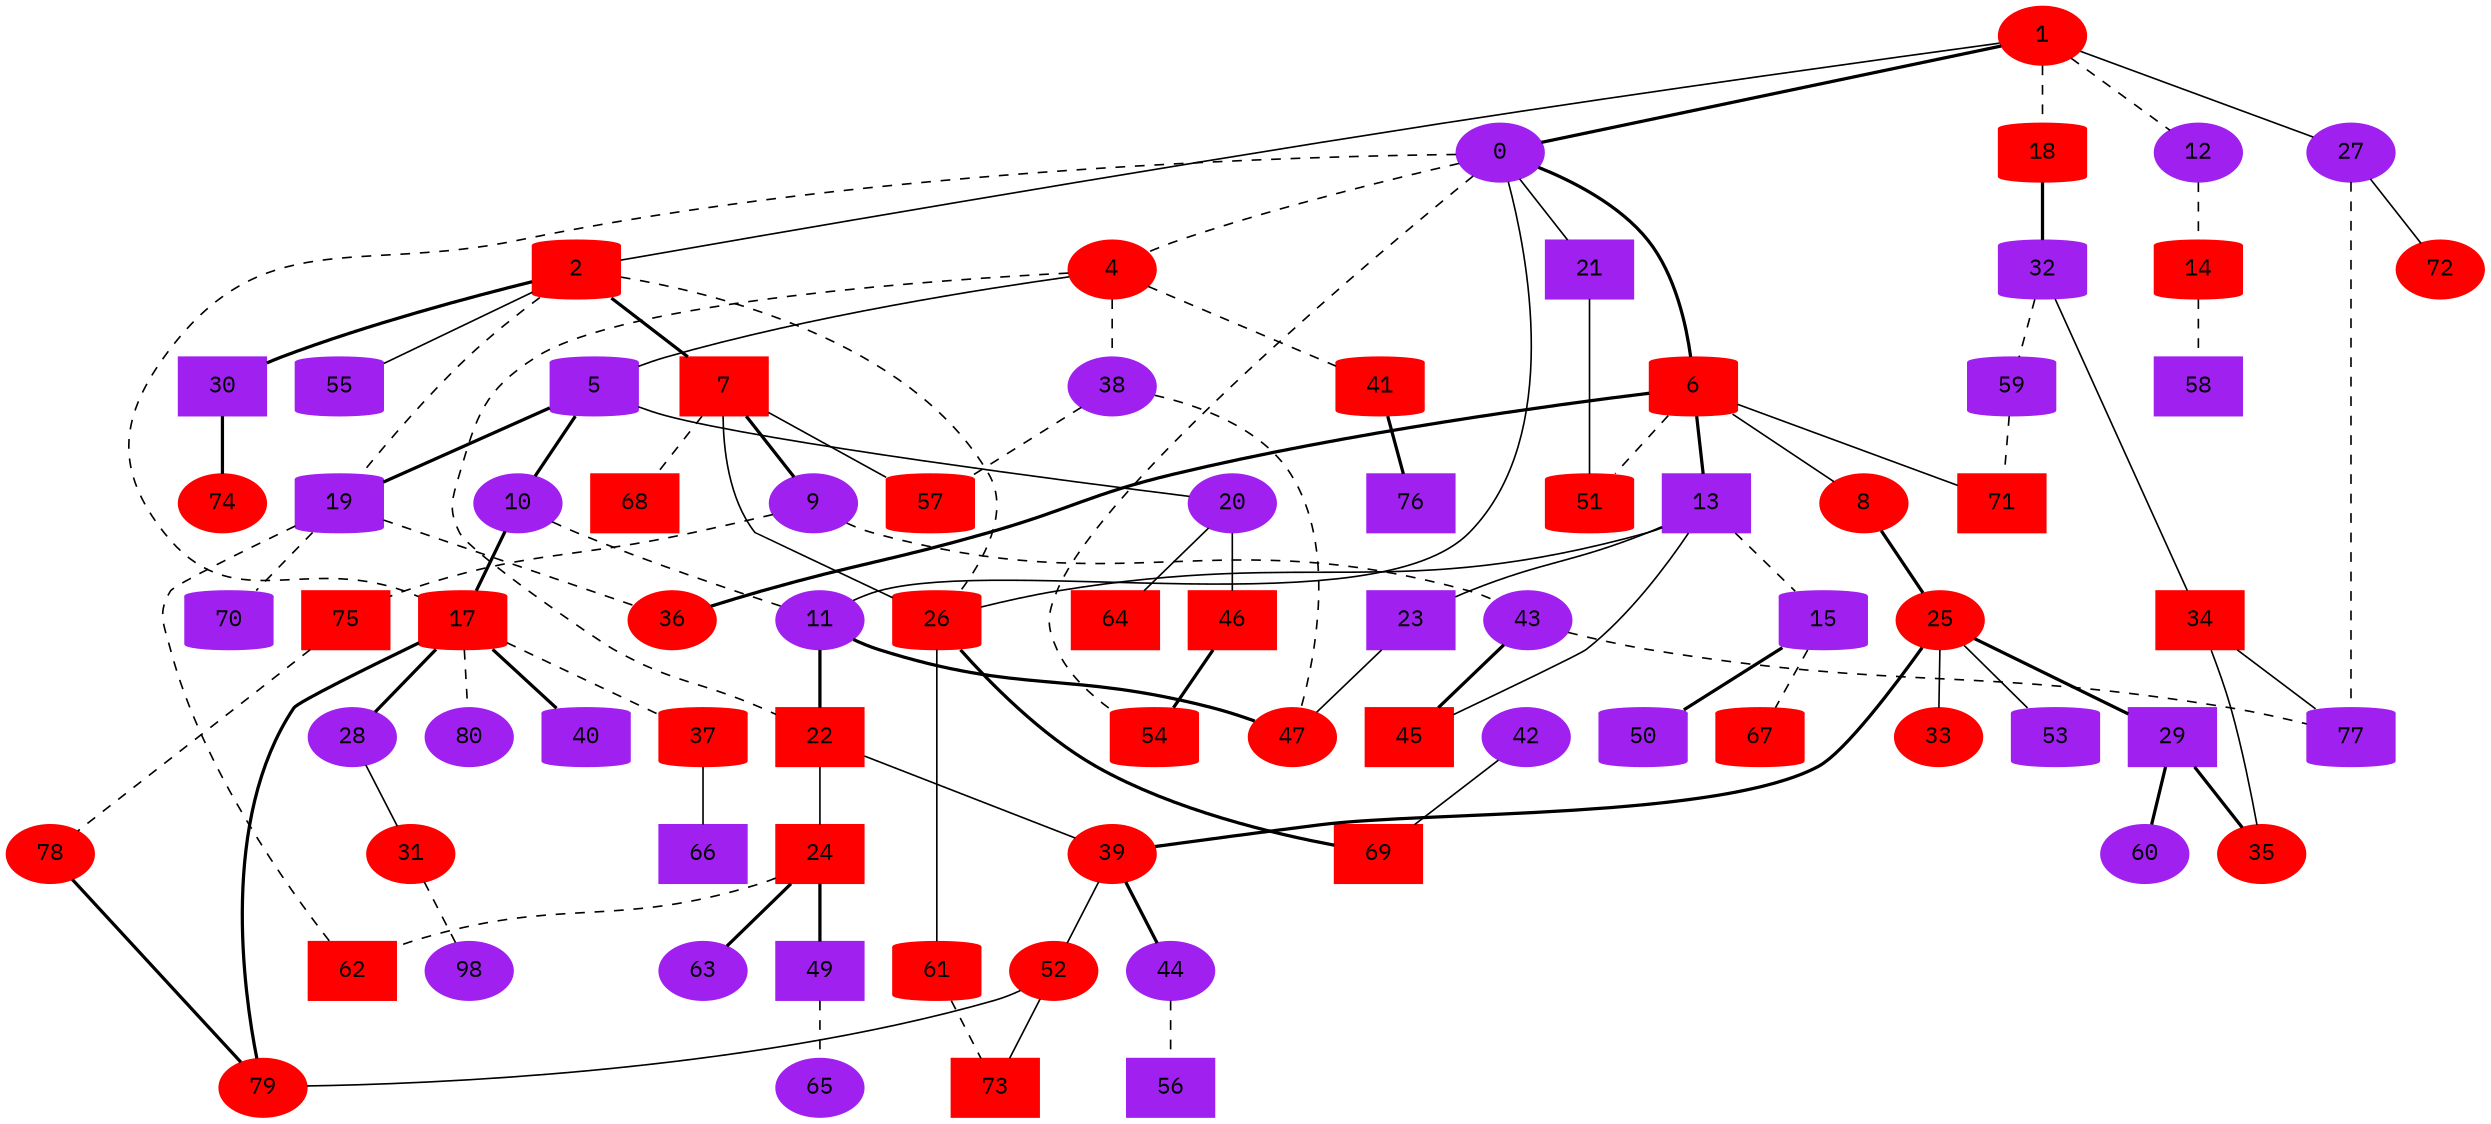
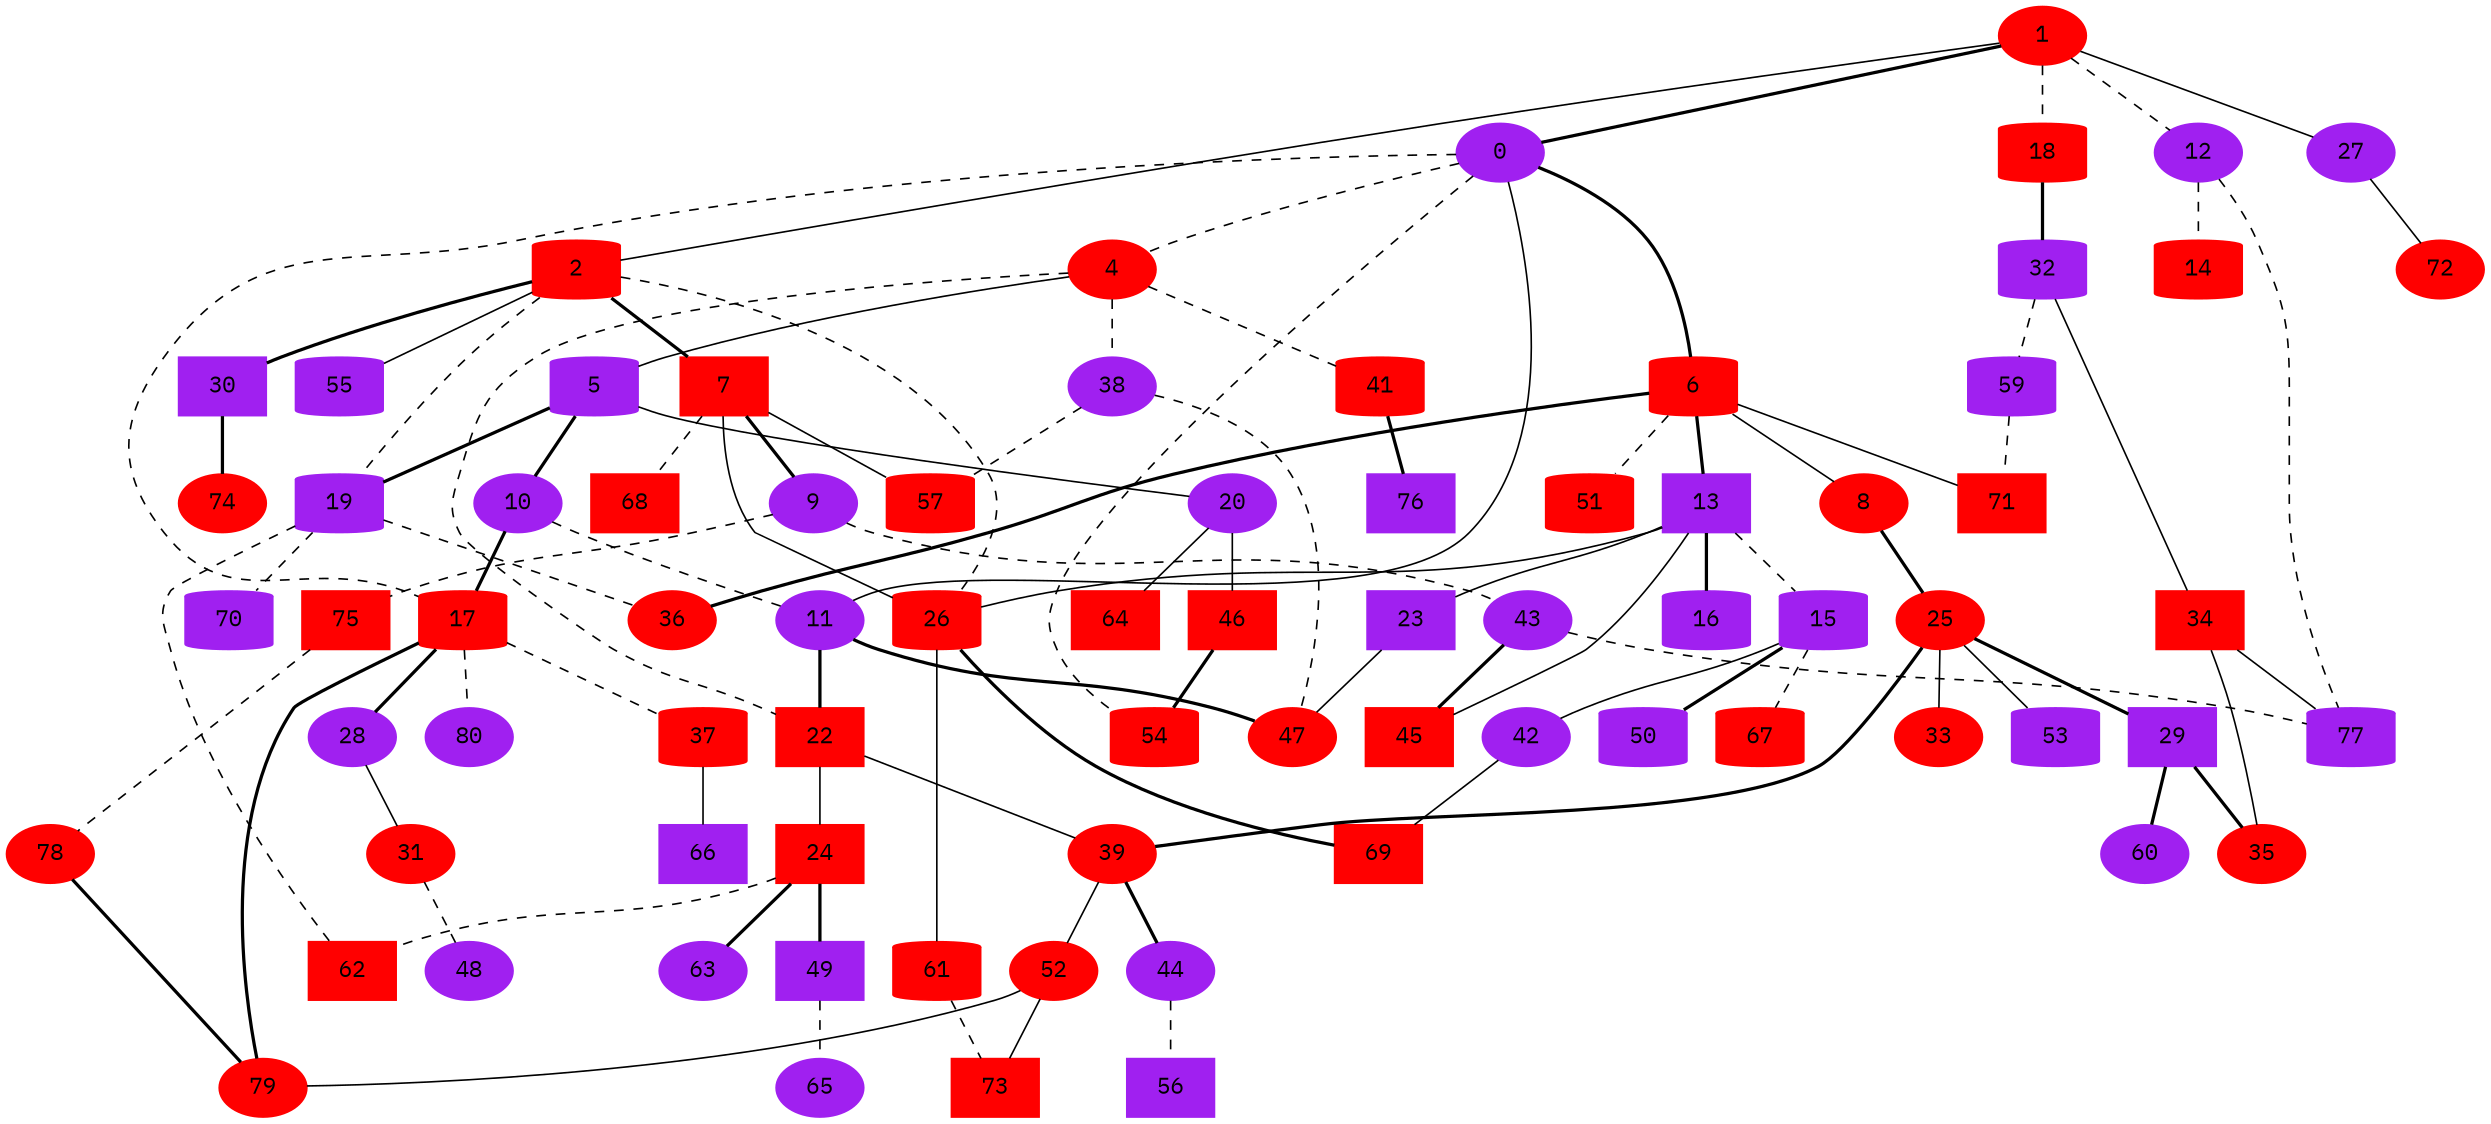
node "21": removed
node "58": removed
edge "27" -- "77": now "12" -- "77"
node "16": added
edge "15" -- "42": added
node "40": removed
node "98": label "98" -> "48"
